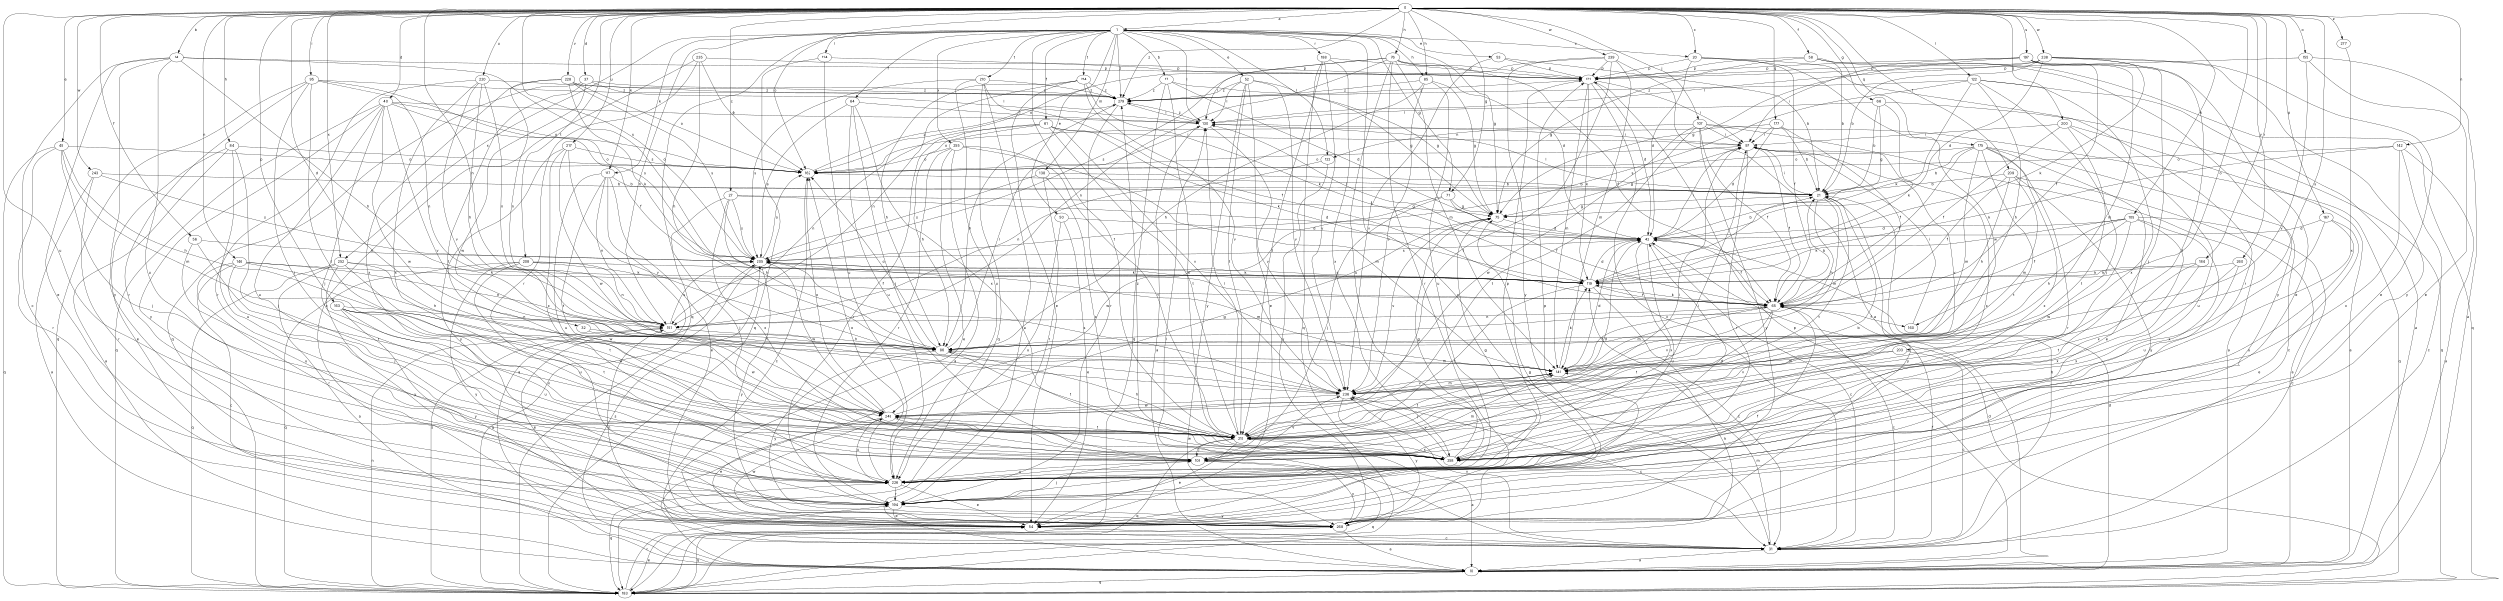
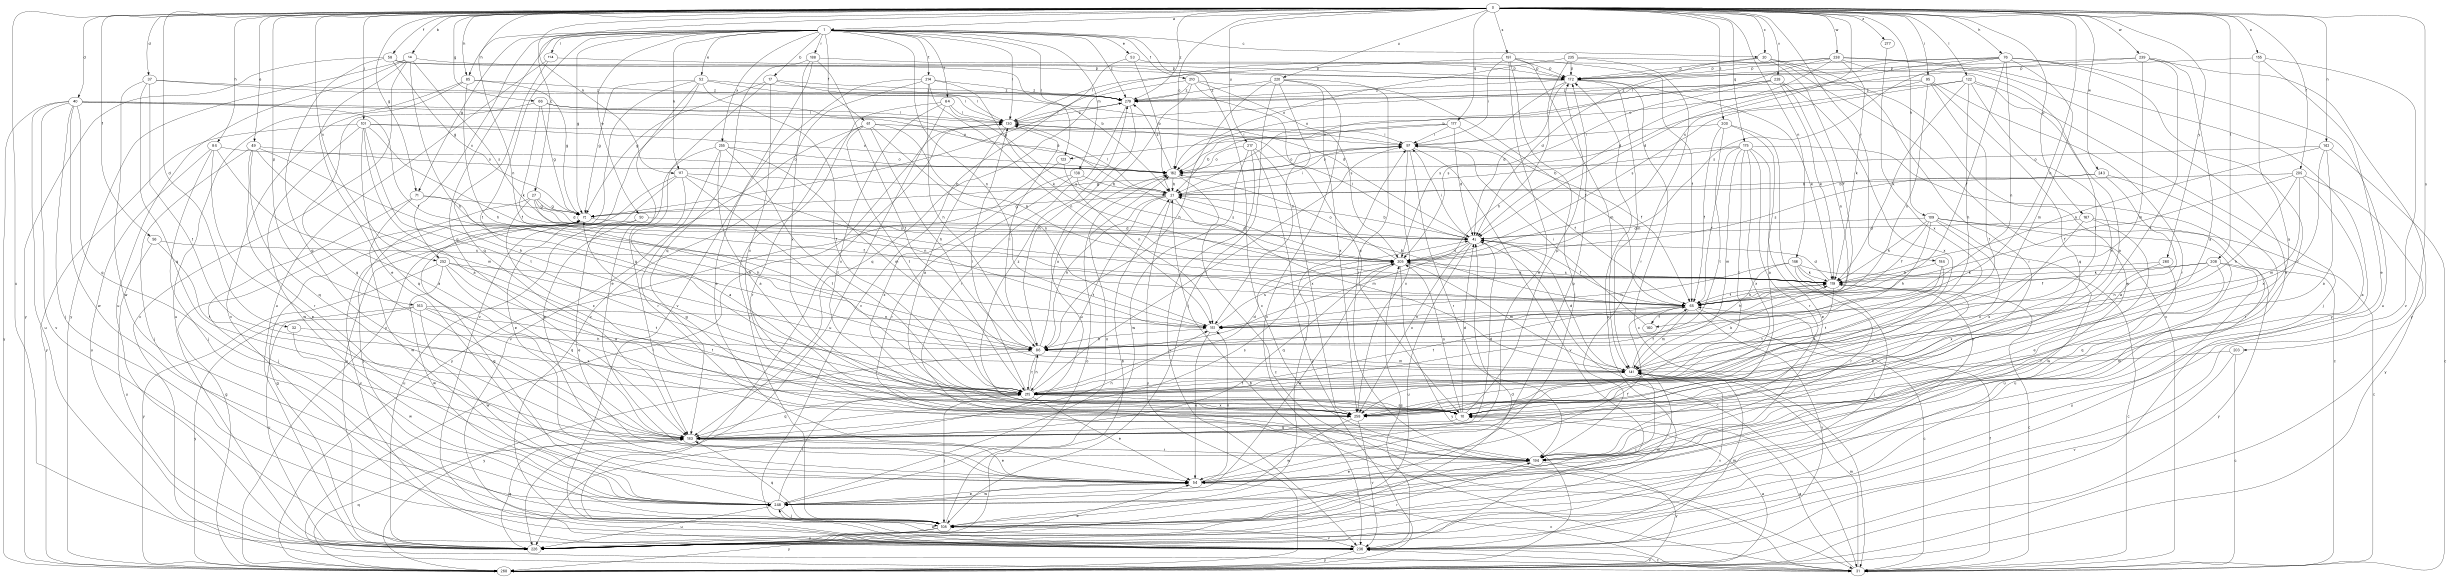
edge "215" -> "141": reversed
edge "95" -> "108": now "220" -> "108"
